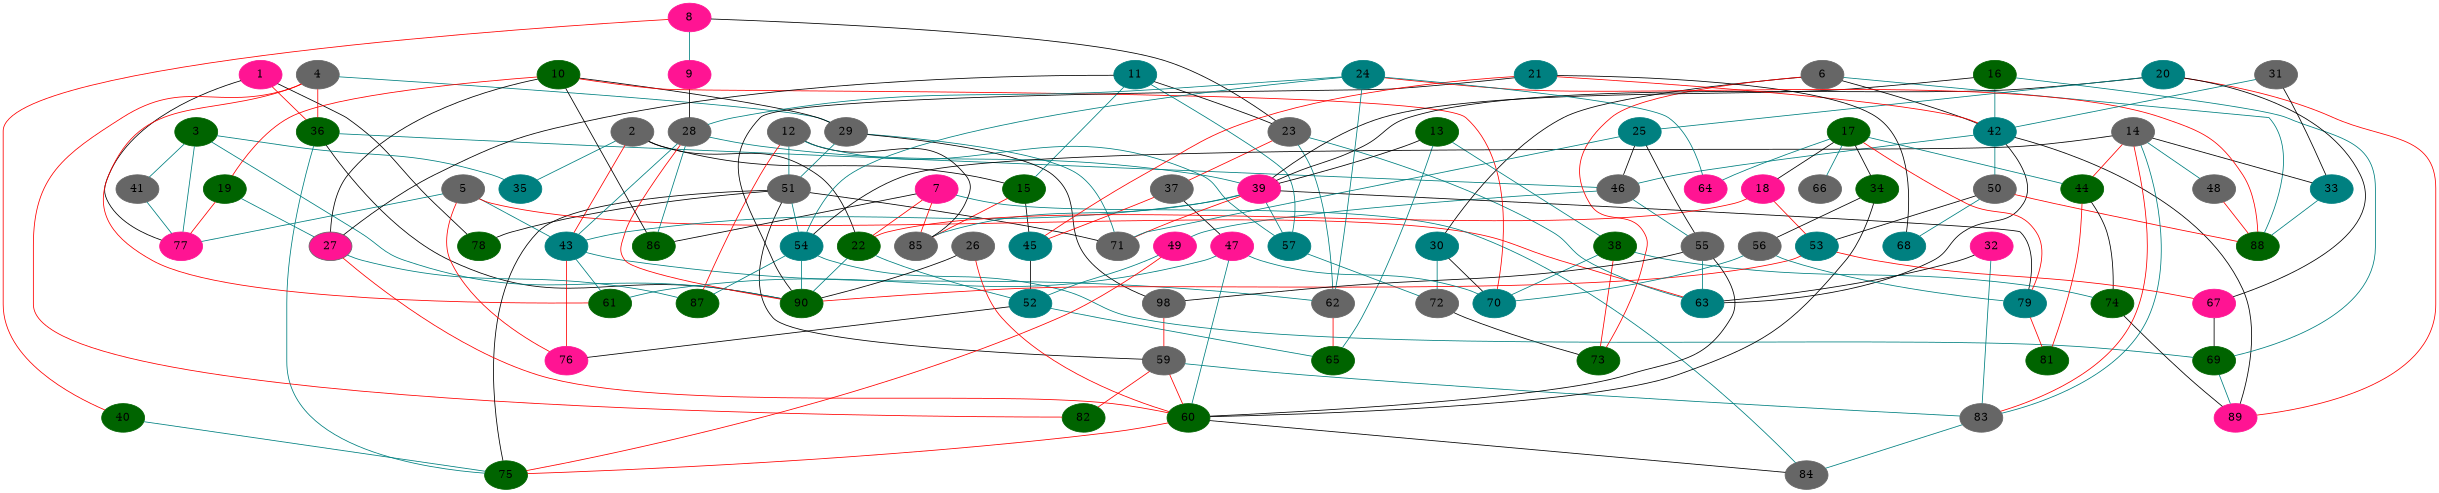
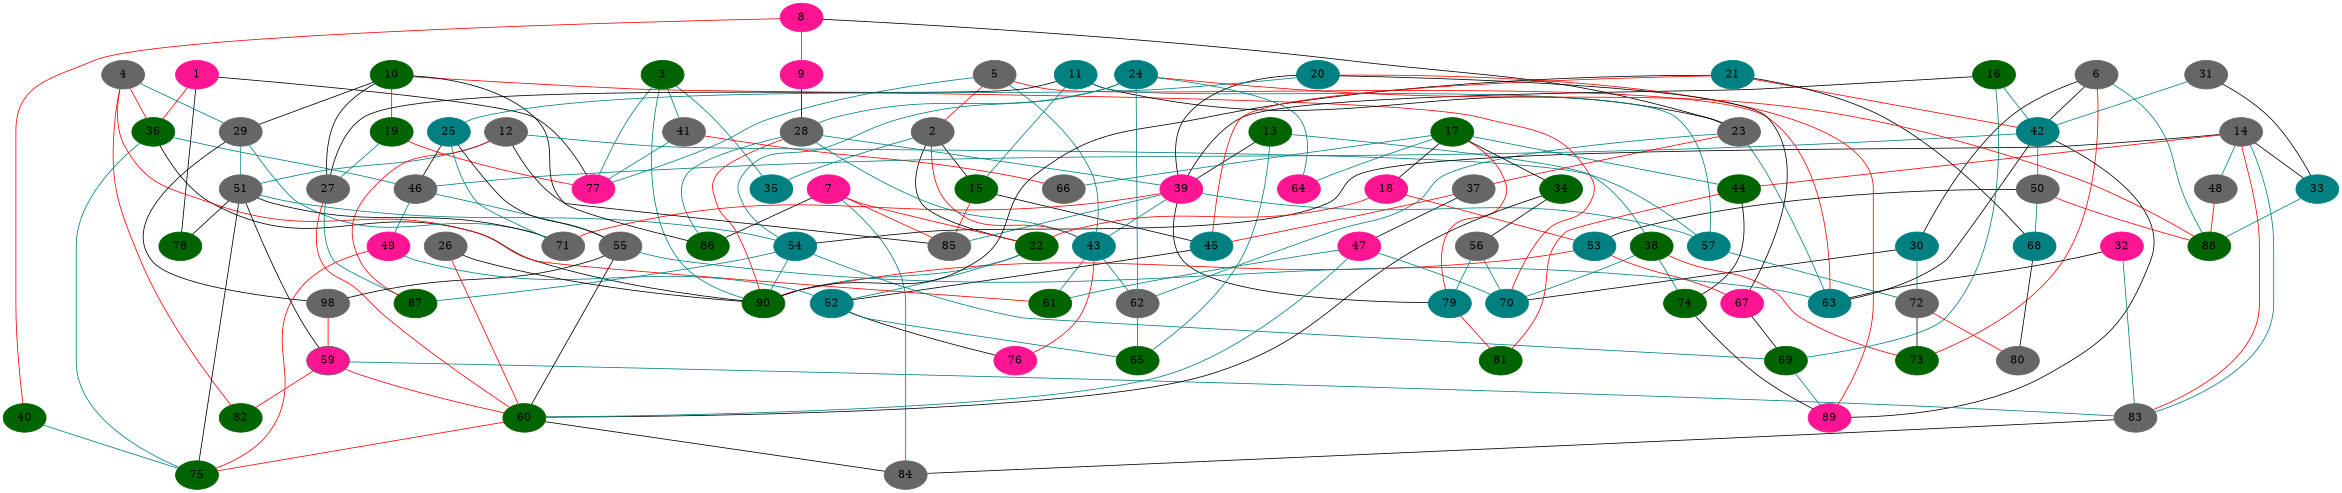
edge "41" -- "66": added
node "27": fillcolor deeppink -> gray40
edge "5" -- "76": now "5" -- "2"
node "59": fillcolor gray40 -> deeppink
node "80": added
edge "83" -- "84": color teal -> black
